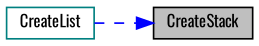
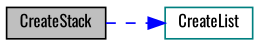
edge "CreateList" -> "CreateStack": reversed
